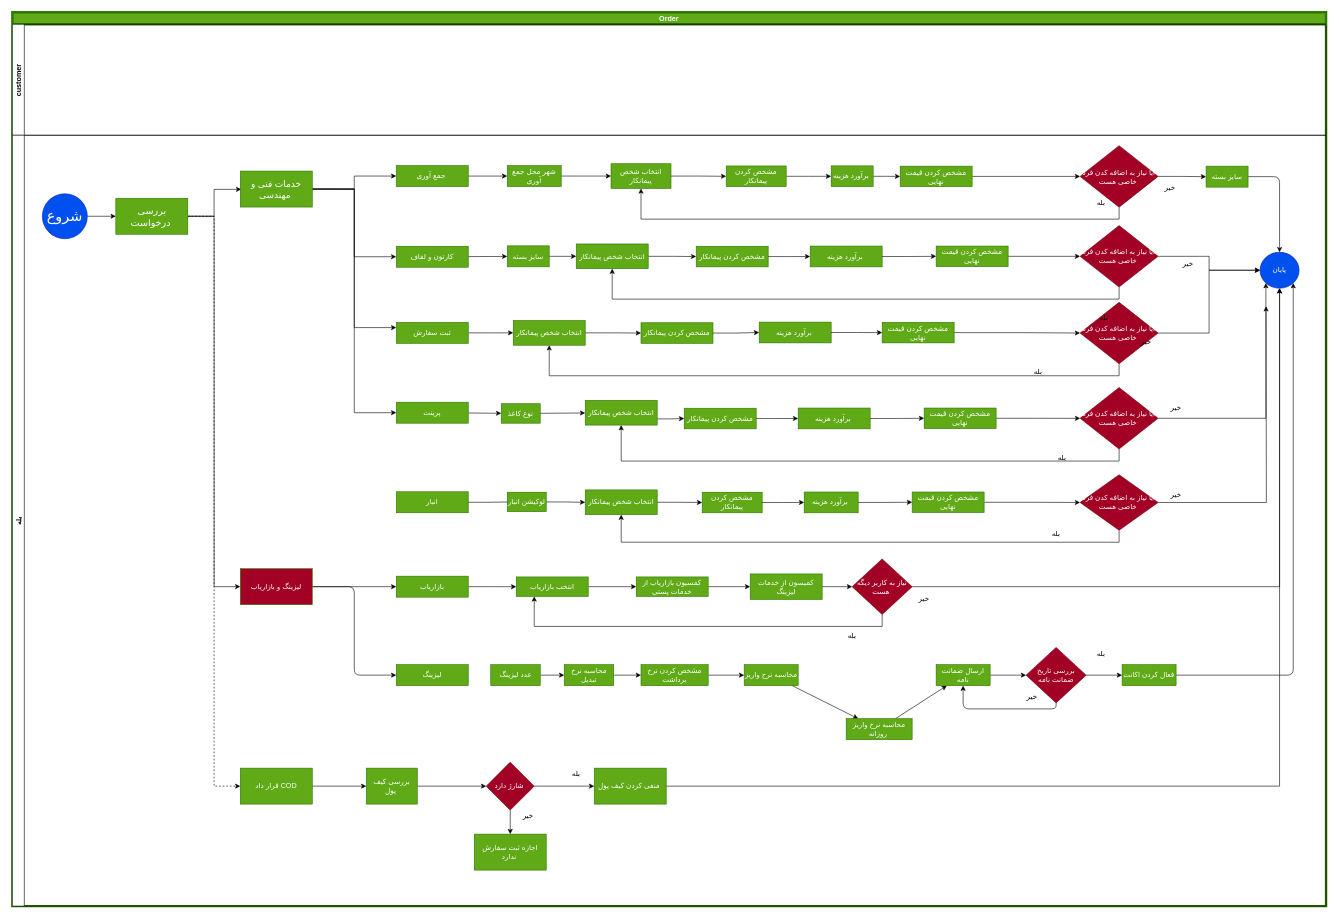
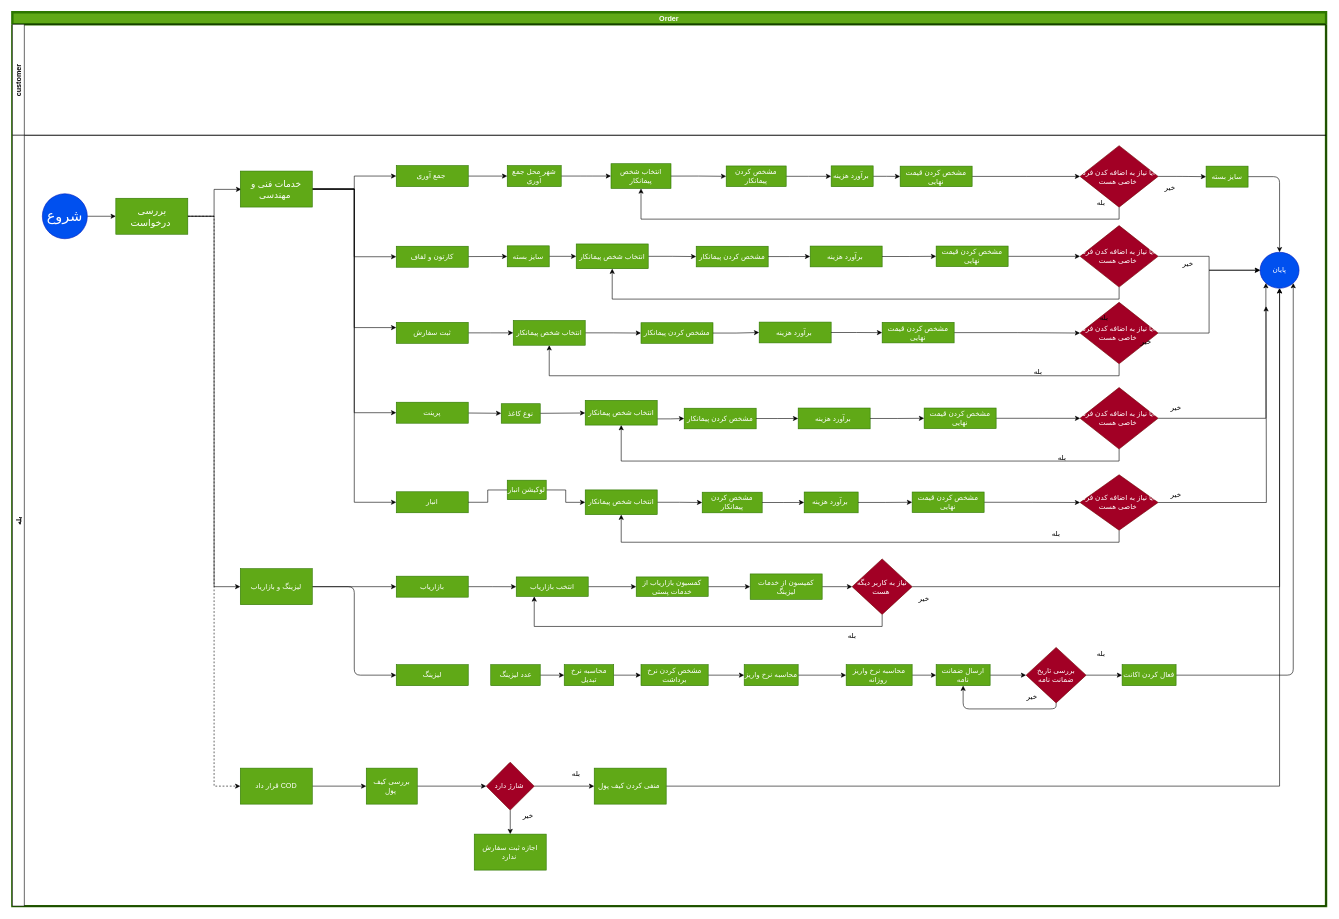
edge "خدمات فنی و مهندسی" -> "انبار": added
node "لوکیشن انبار": moved (527, 502) -> (527, 490)
node "لیزینگ و بازاریاب": fillcolor #a20025 -> #60a917
node "محاسبه نرخ واریز روزانه": moved (879, 729) -> (879, 675)
